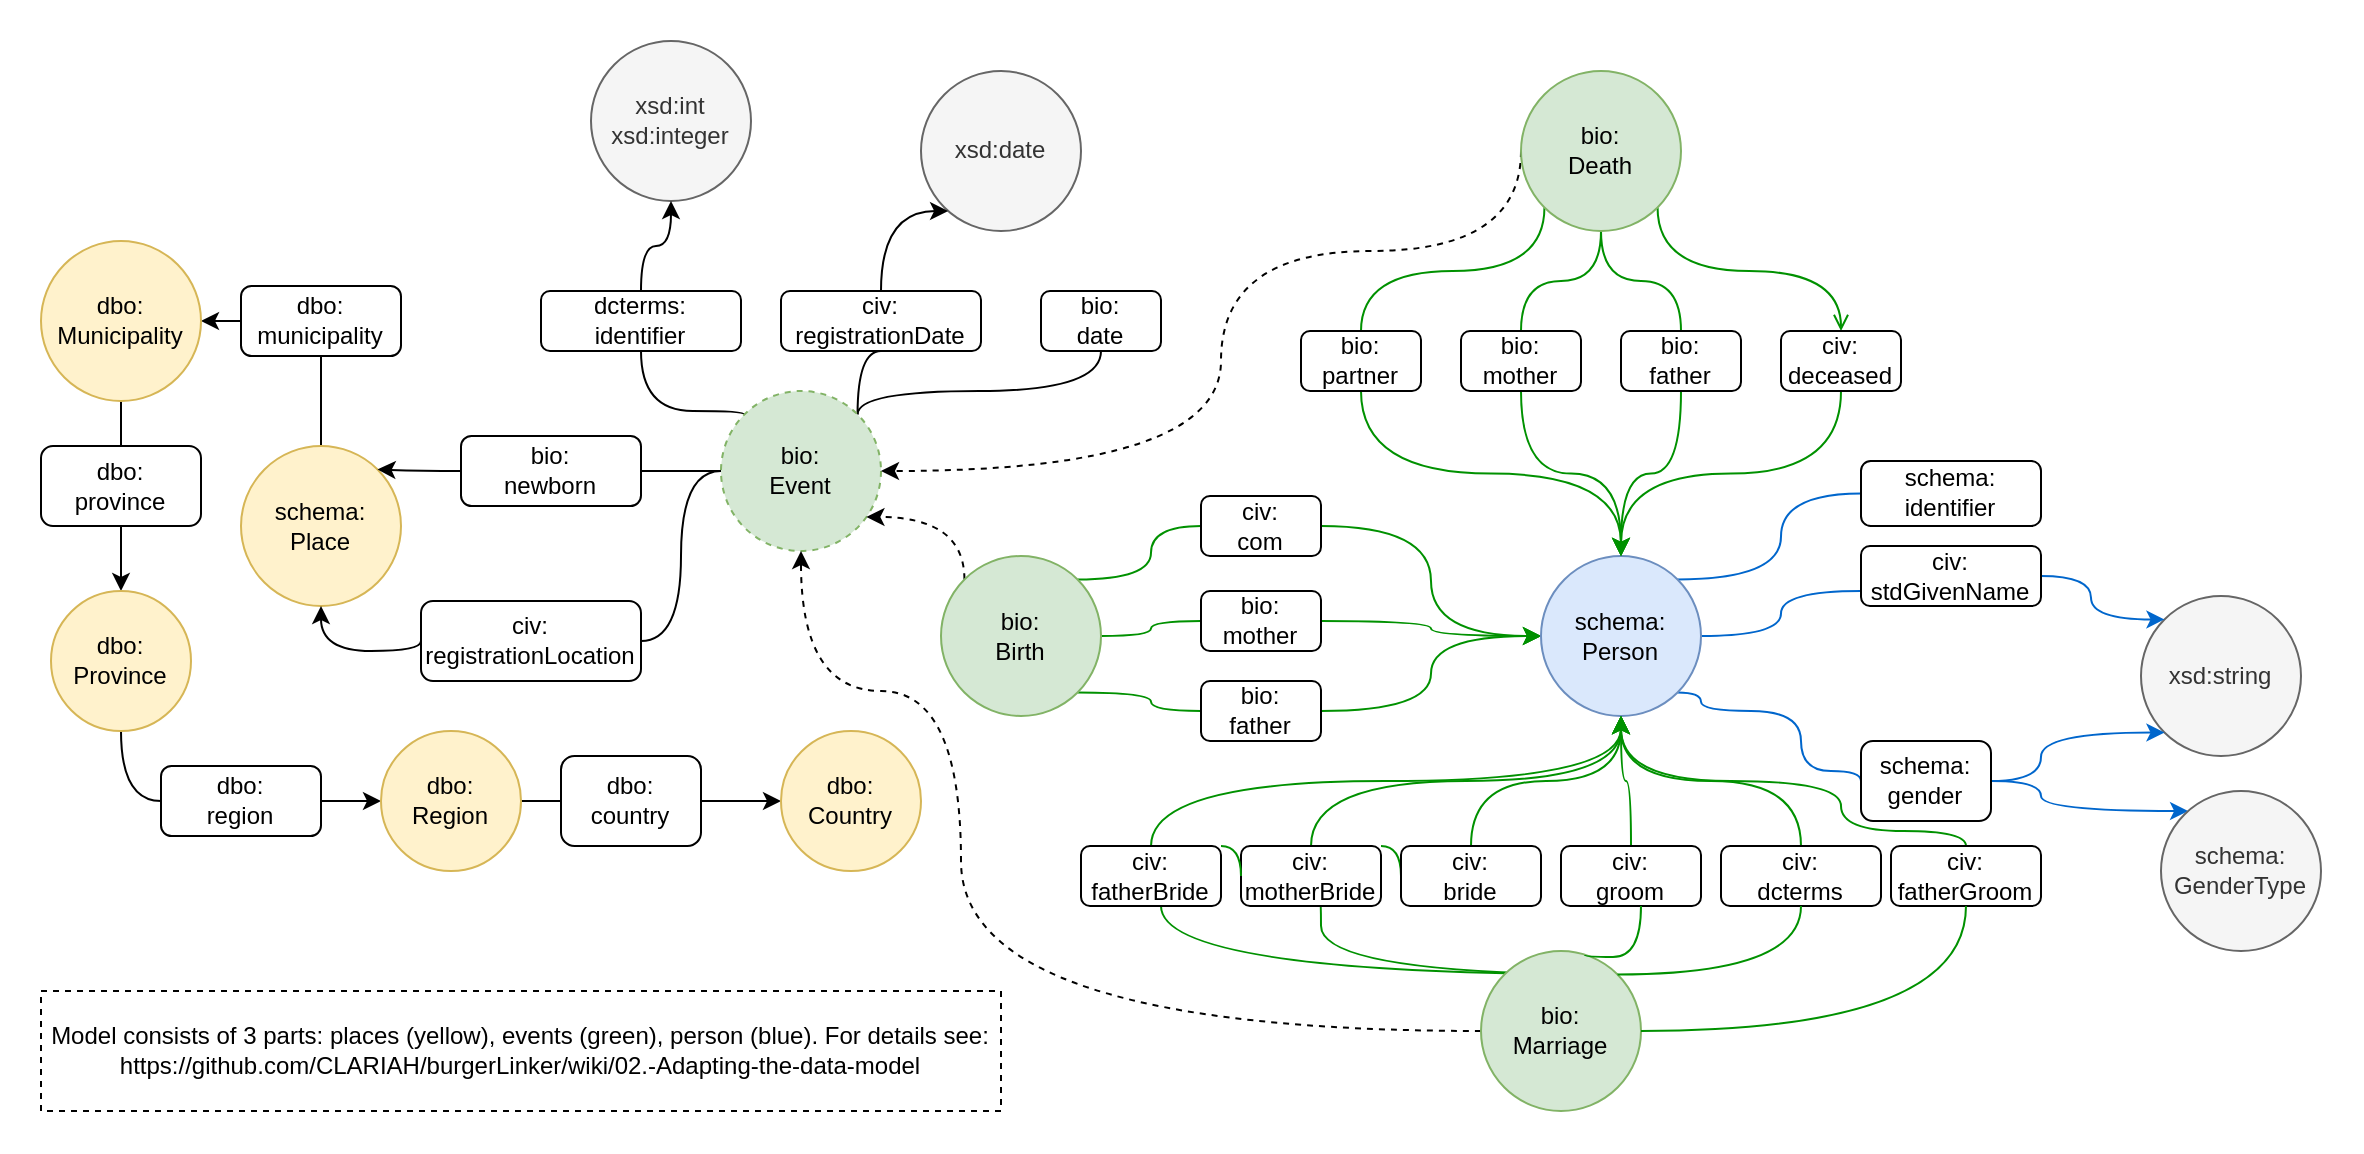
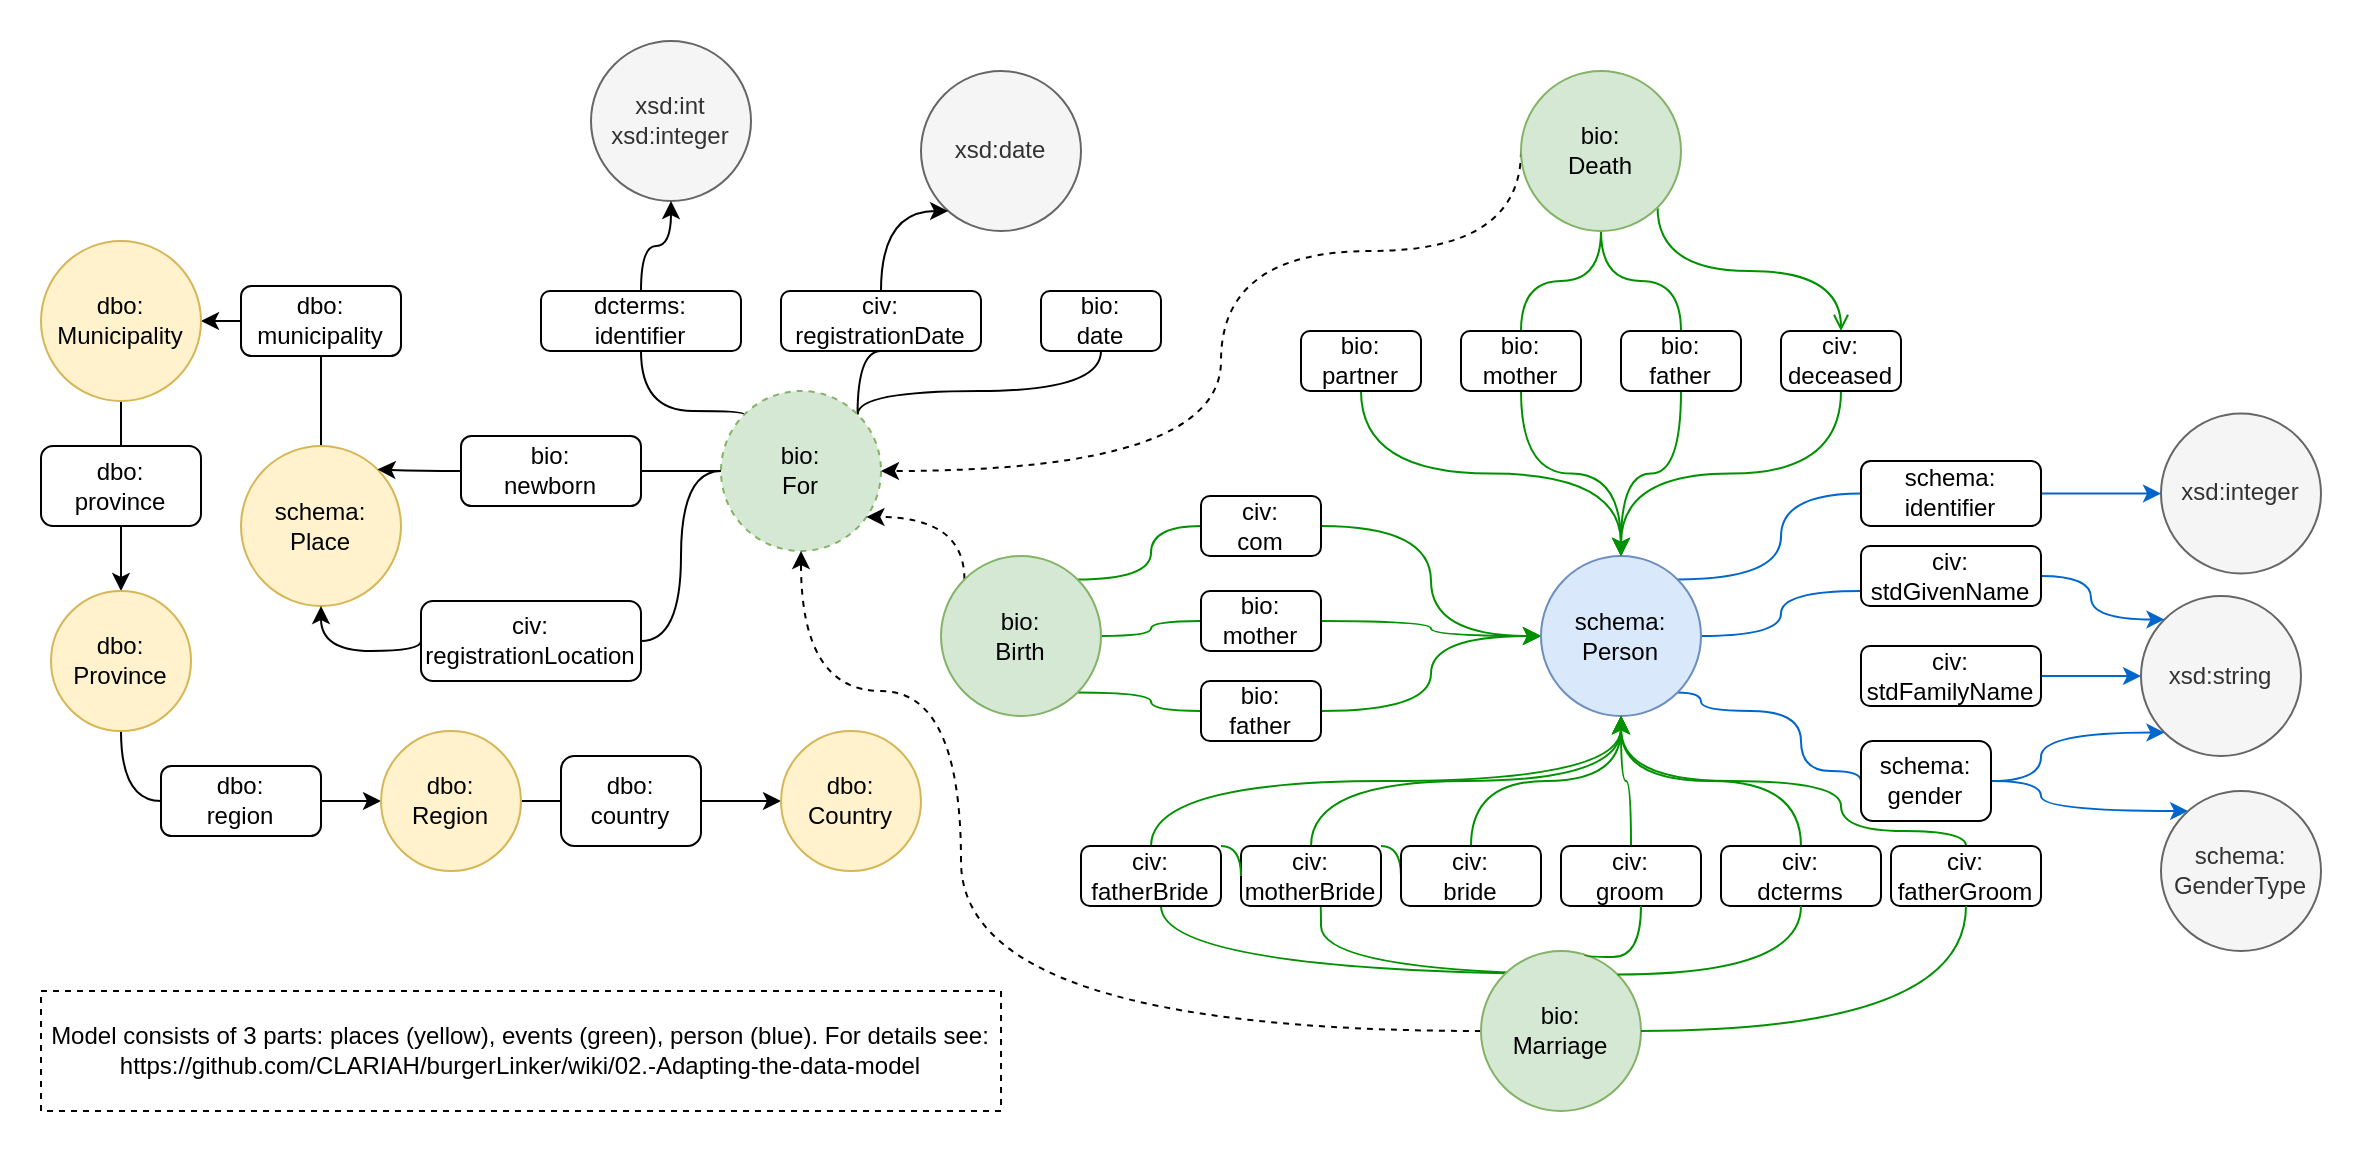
edge "bio: Death" -- "bio: partner": removed
node "bio: Event": label "bio: Event" -> "bio: For"
edge "schema: identifier" -> "xsd:integer": added
node "xsd:integer": added
node "civ: stdFamilyName": added
edge "civ: stdFamilyName" -> "xsd:string": added
